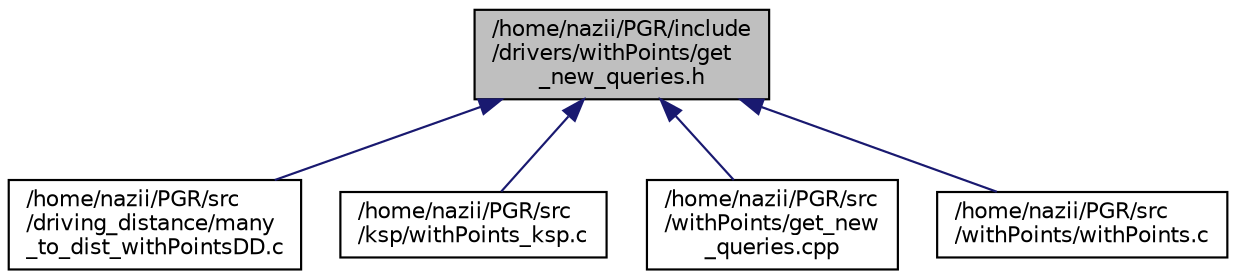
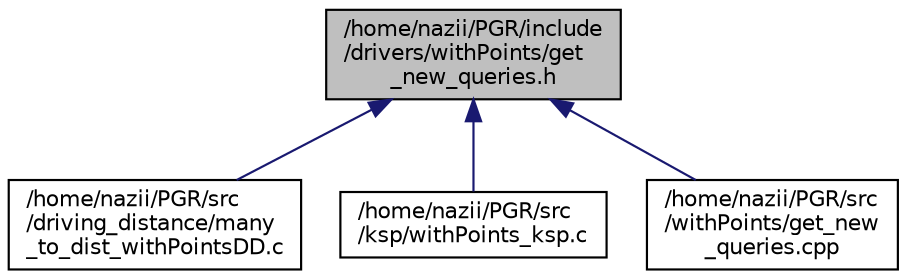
node "/home/nazii/PGR/src /withPoints/withPoints.c": removed
